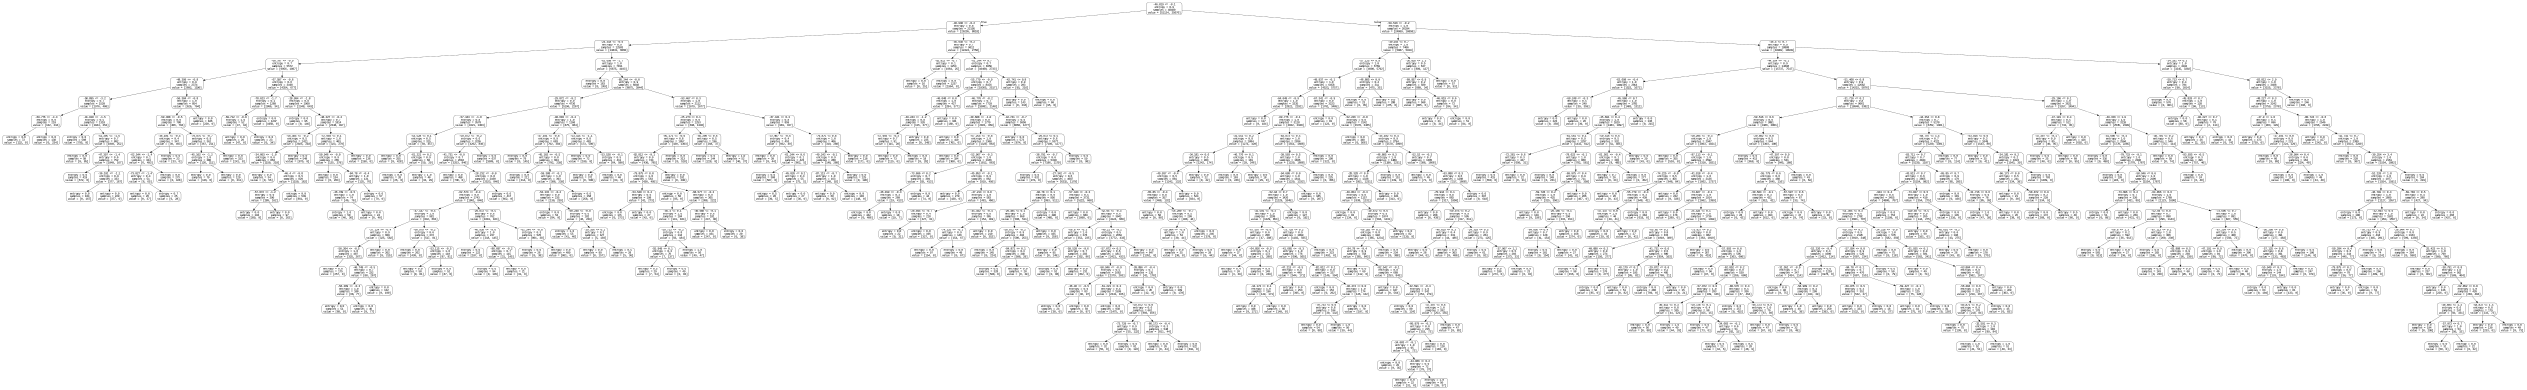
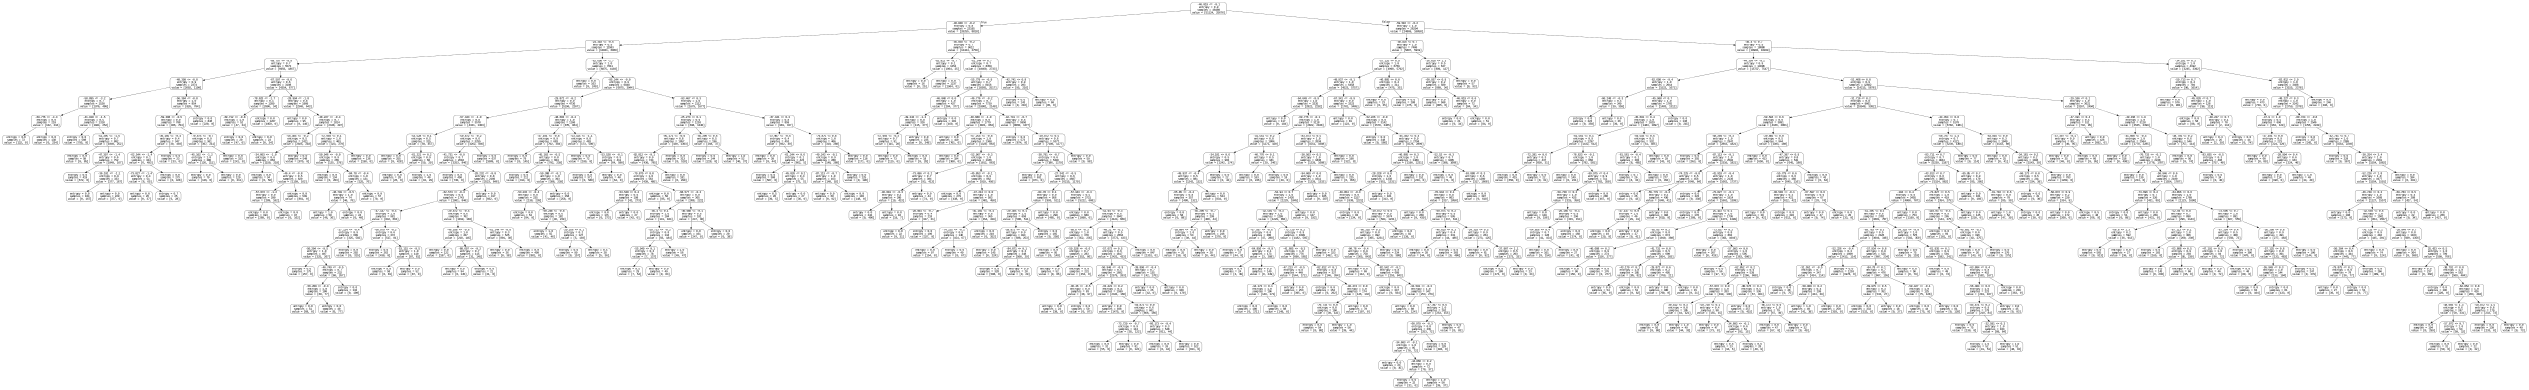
edge "-47.9 <= 1.0 entropy = 0.5 samples = 696 value = [963, 129]" -> "entropy = 0.0 samples = 473 value = [739, 0]": reversed
